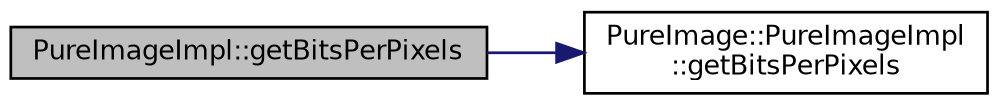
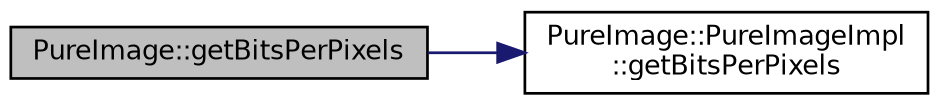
node "PureImageImpl::getBitsPerPixels": label "PureImageImpl::getBitsPerPixels" -> "PureImage::getBitsPerPixels"
